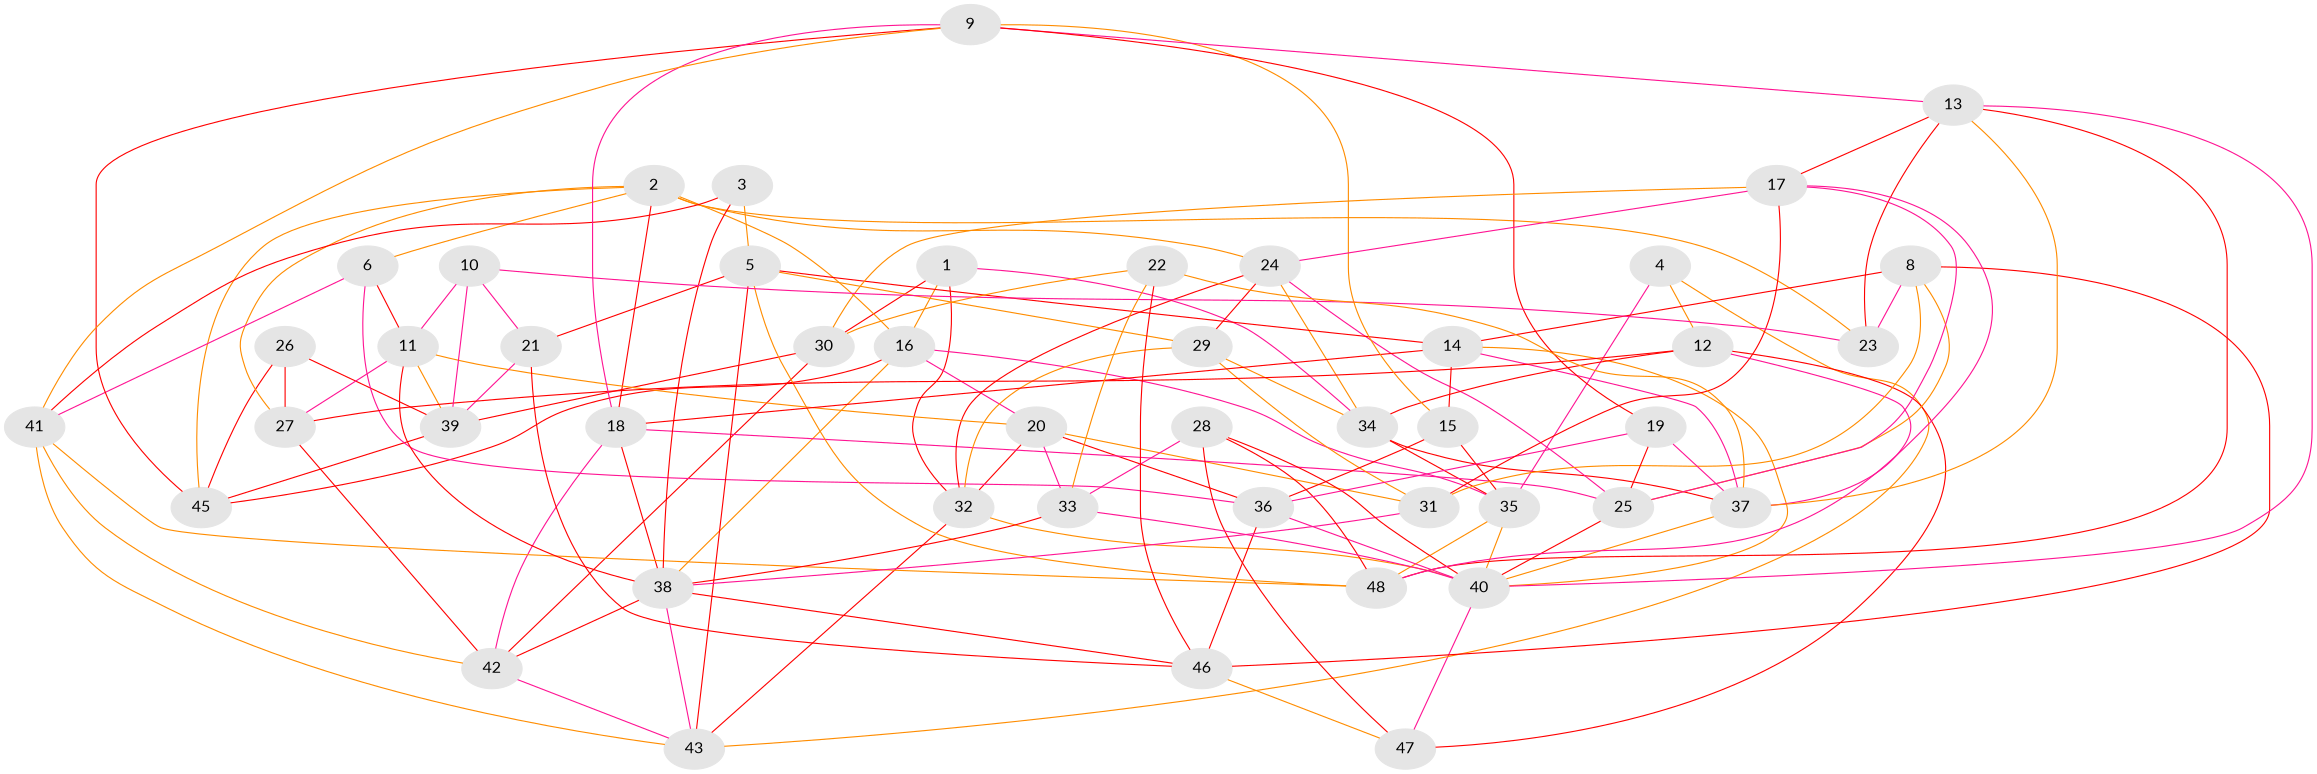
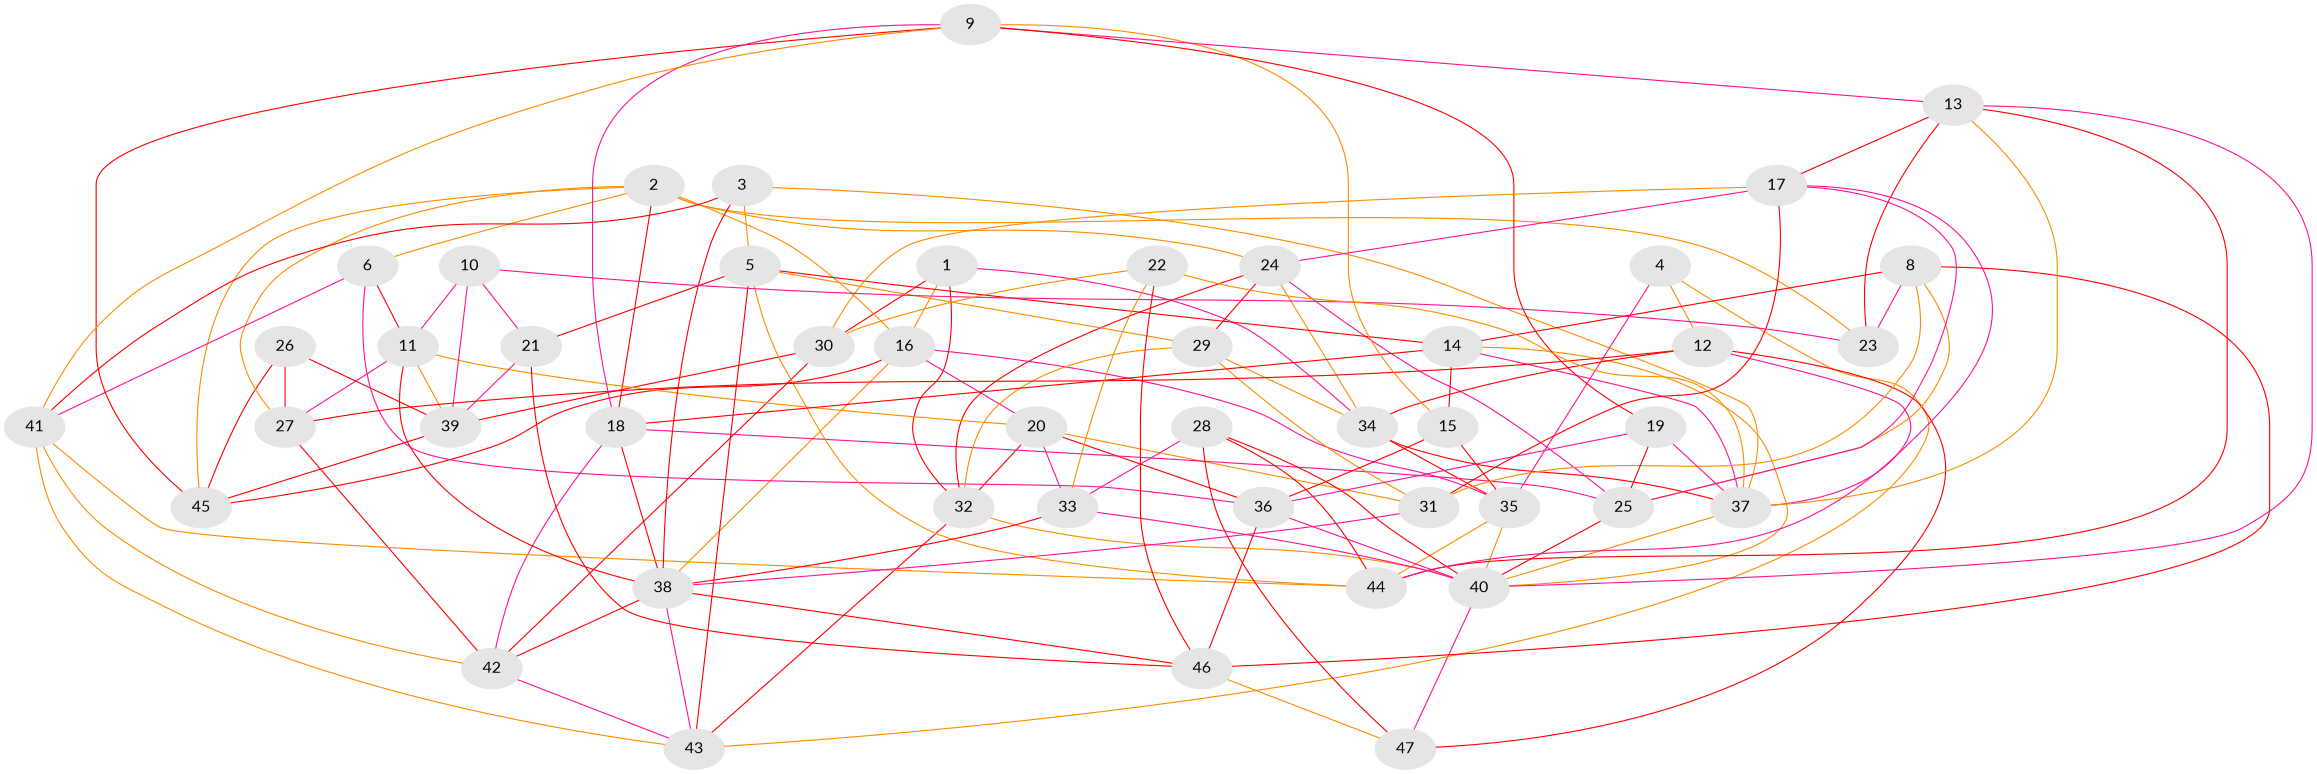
edge "3" -- "37": added
node "48": label "48" -> "44"
